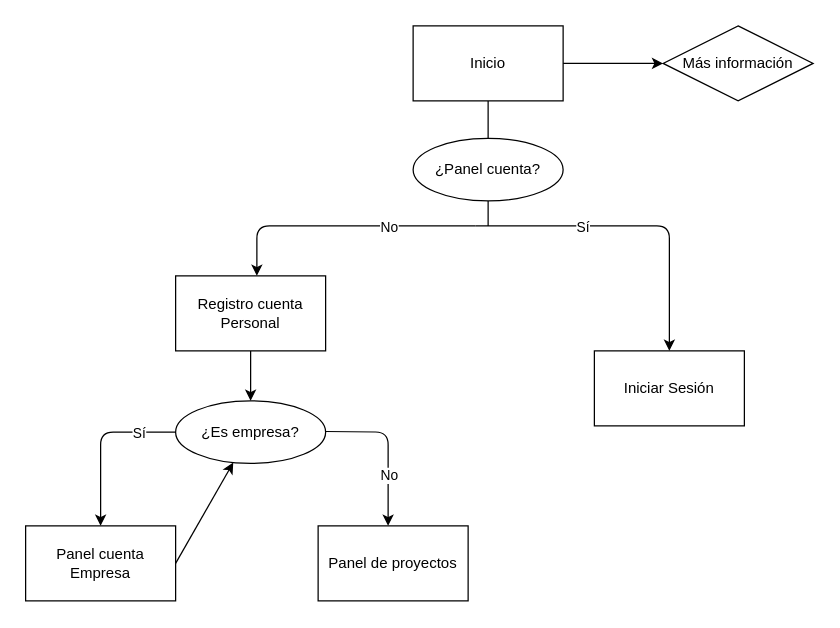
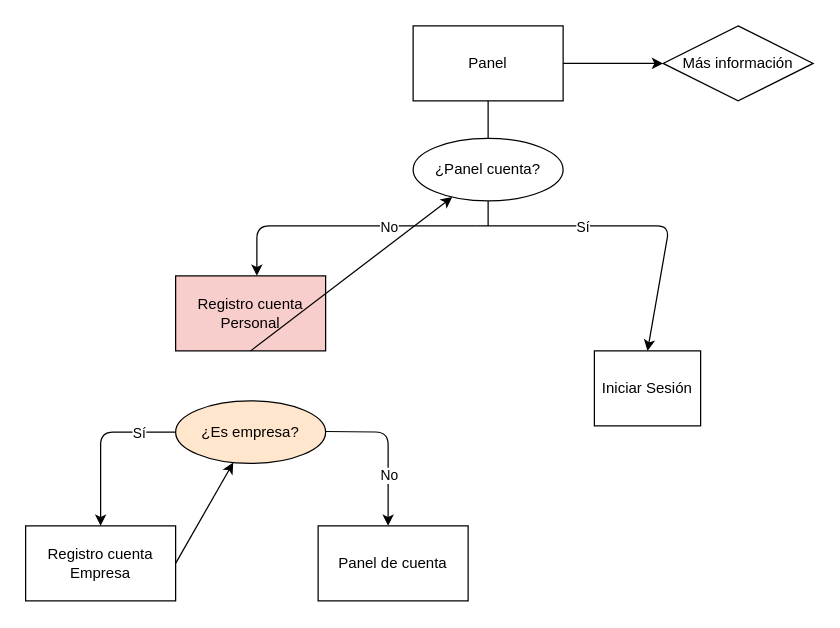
node "Inicio": label "Inicio" -> "Panel"
node "Registro cuenta Personal": fillcolor #ffffff -> #f8cecc
edge "Registro cuenta Personal" -> "¿Es empresa?": now "Registro cuenta Personal" -> "¿Panel cuenta?"
node "Iniciar Sesión": size 150x75 -> 106x75
node "¿Es empresa?": fillcolor #ffffff -> #ffe6cc
node "Panel cuenta Empresa": label "Panel cuenta Empresa" -> "Registro cuenta Empresa"
node "Panel de proyectos": label "Panel de proyectos" -> "Panel de cuenta"
